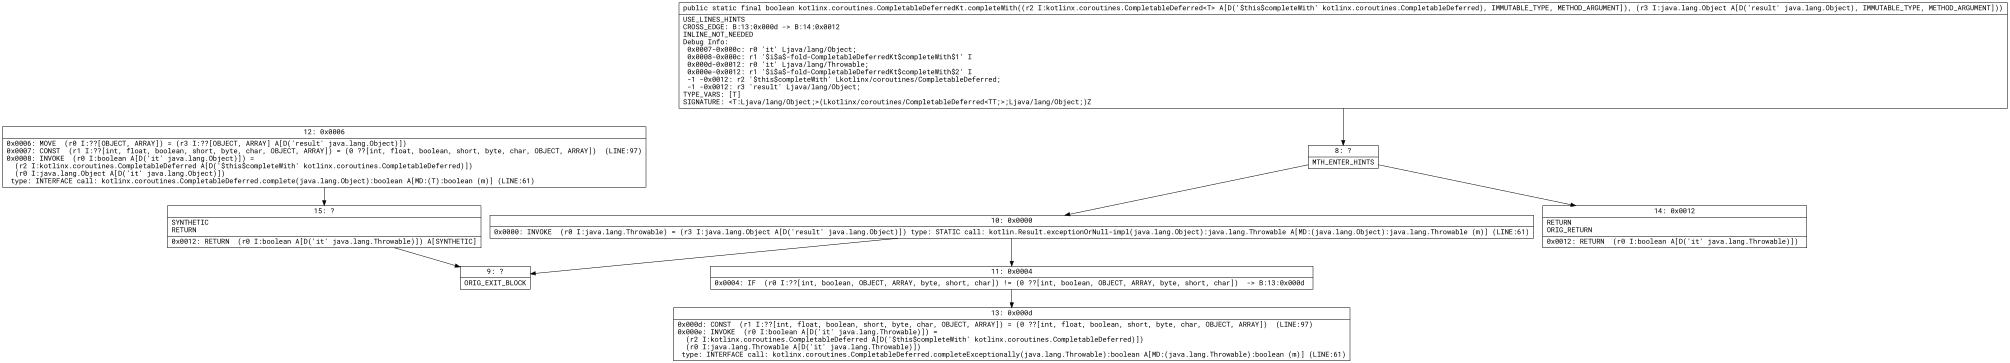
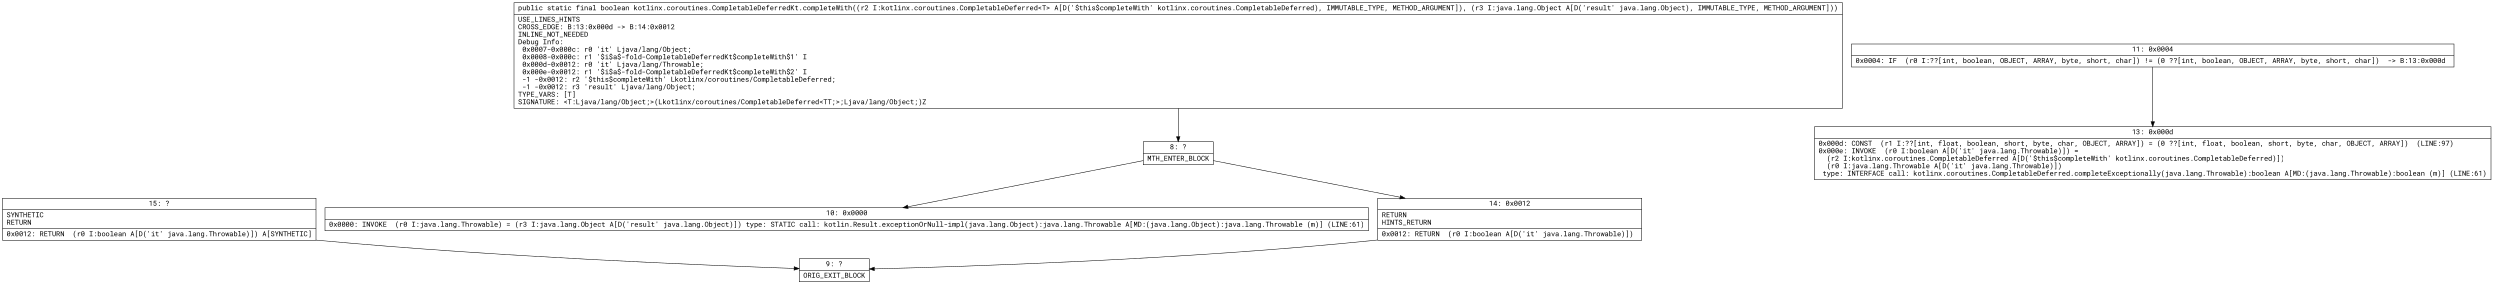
node "12: 0x0006": removed
node "8: ?": text "MTH_ENTER_HINTS" -> "MTH_ENTER_BLOCK"
node "14: 0x0012": text "ORIG_RETURN" -> "HINTS_RETURN"
edge "10: 0x0000" -> "11: 0x0004": removed
edge "10: 0x0000" -> "9: ?": now "14: 0x0012" -> "9: ?"
